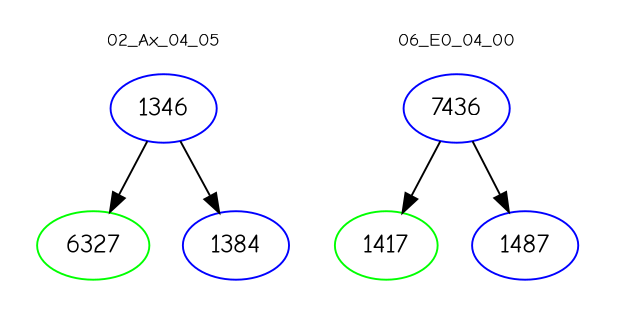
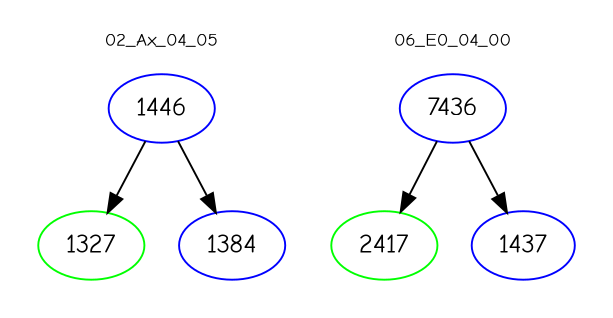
node "1346": label "1346" -> "1446"
node "6327": label "6327" -> "1327"
node "1417": label "1417" -> "2417"
node "1487": label "1487" -> "1437"
